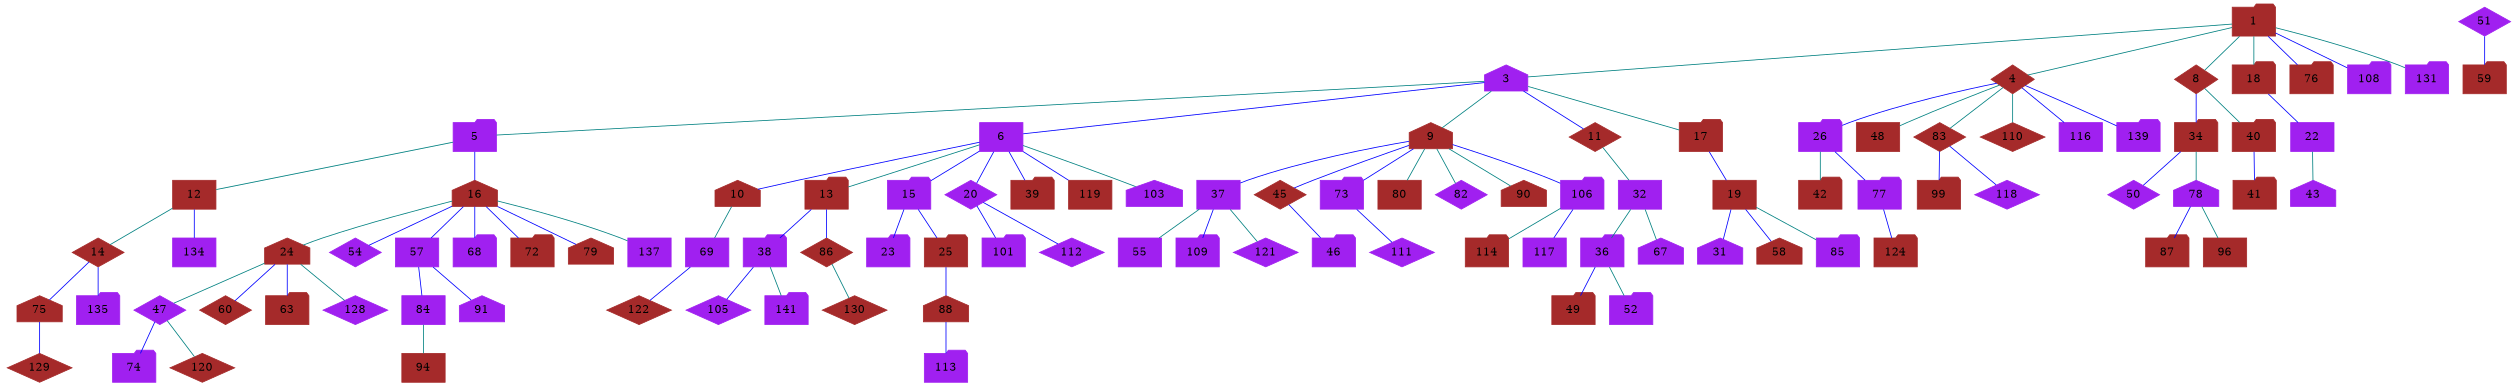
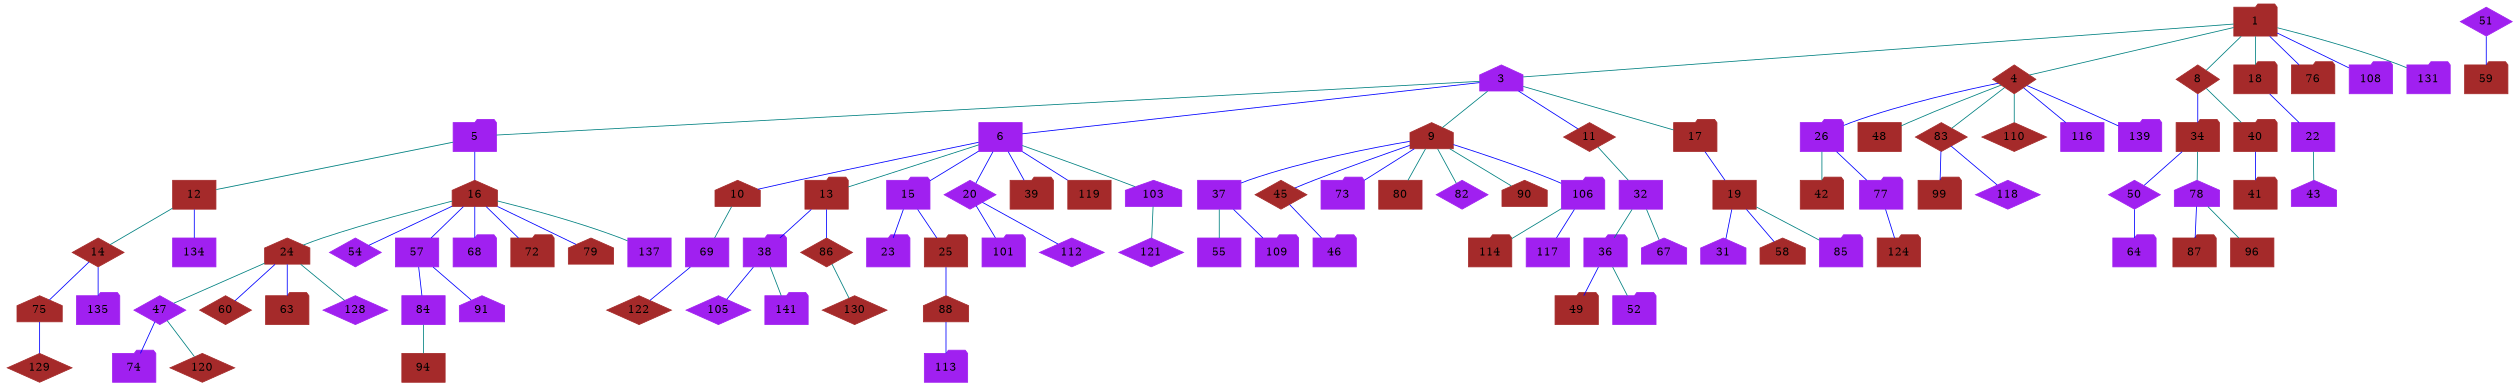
edge "37" -- "121": now "103" -- "121"
node "111": removed
node "64": added
